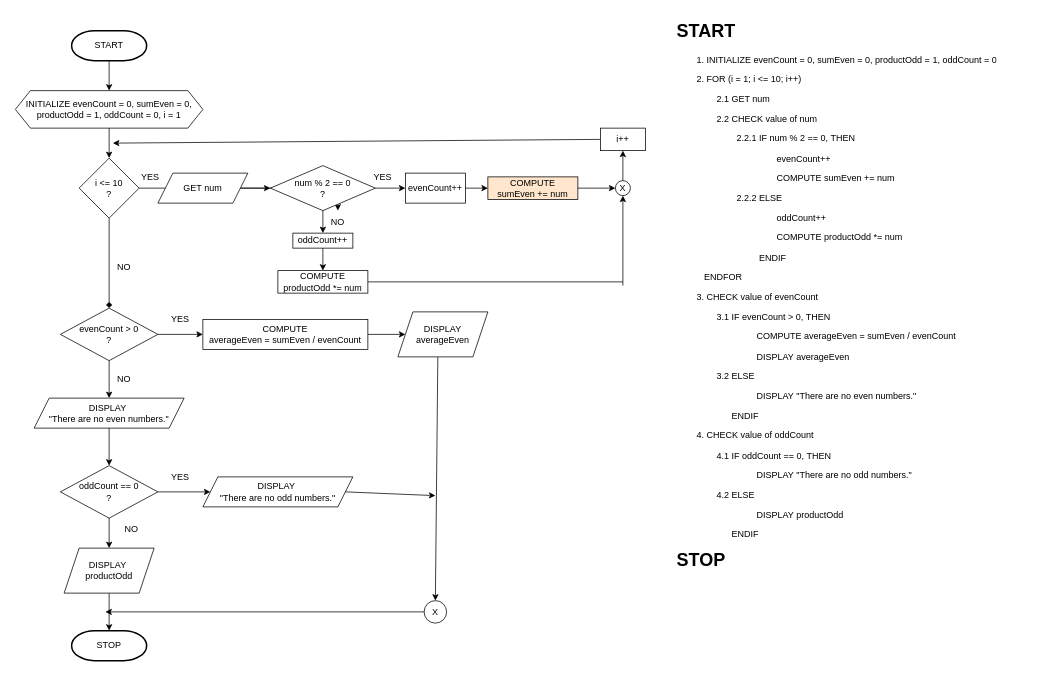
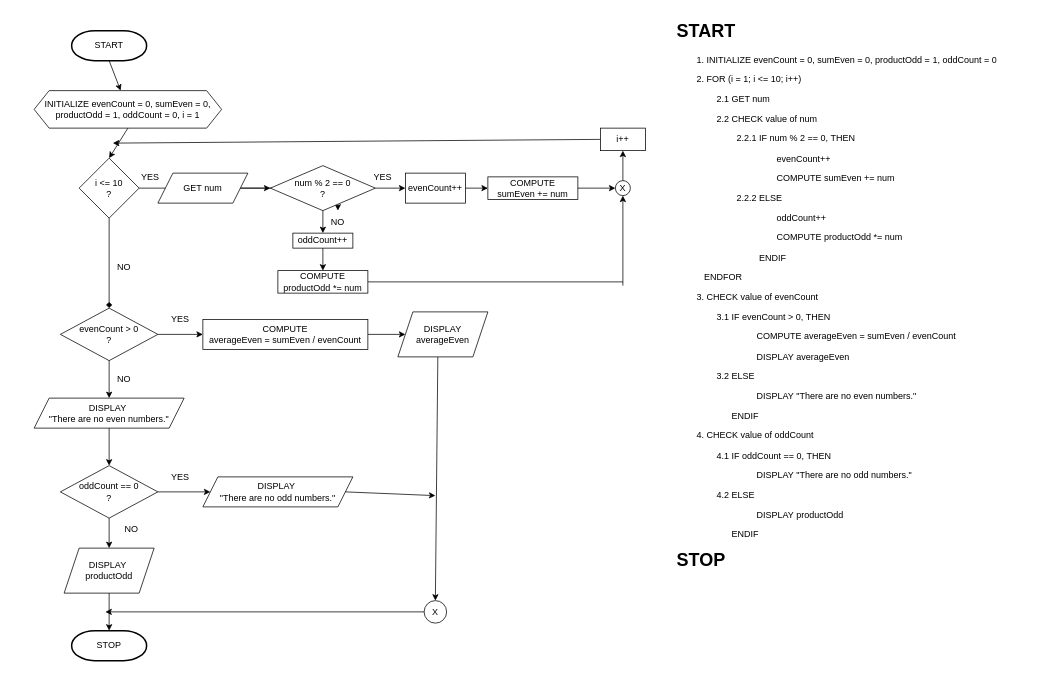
node "INITIALIZE evenCount = 0, sumEven = 0, productOdd = 1, oddCount = 0, i = 1": moved (109, 109) -> (128, 109)
node "COMPUTE sumEven += num": fillcolor #ffe6cc -> #ffffff
